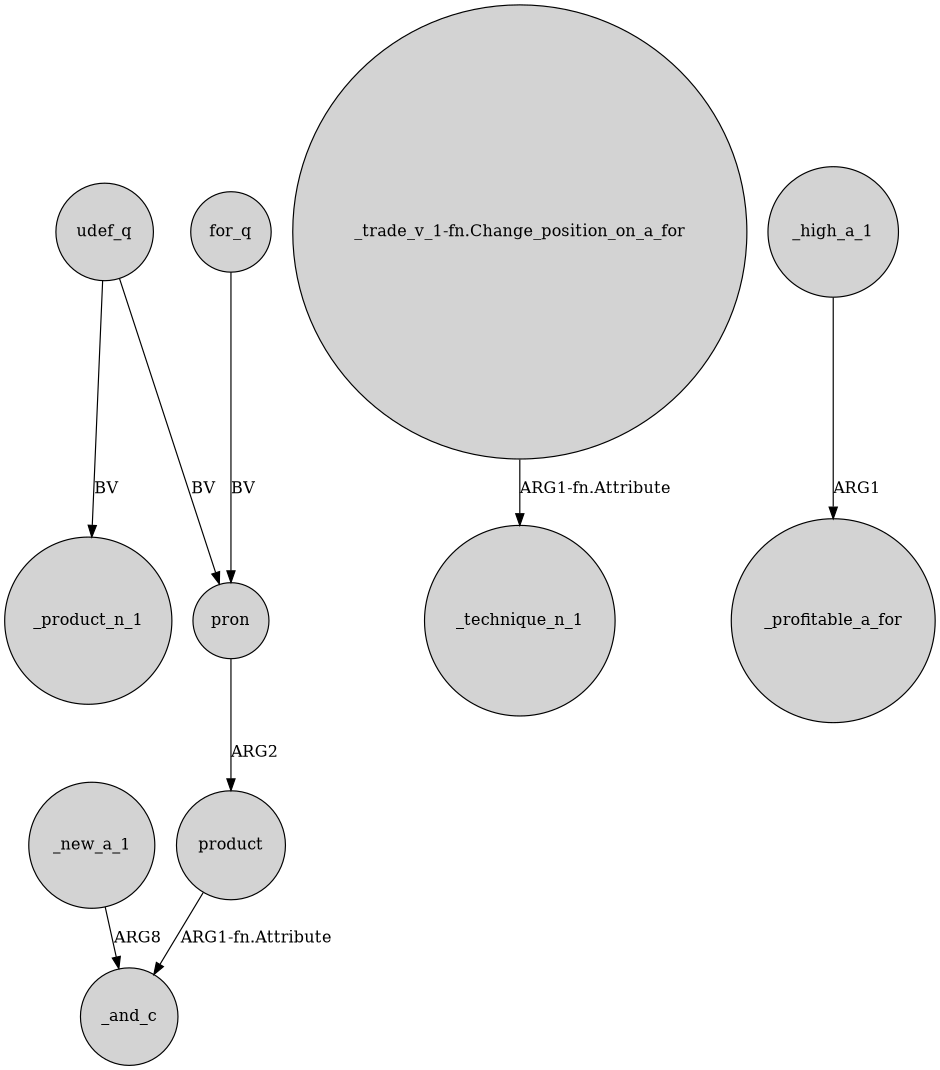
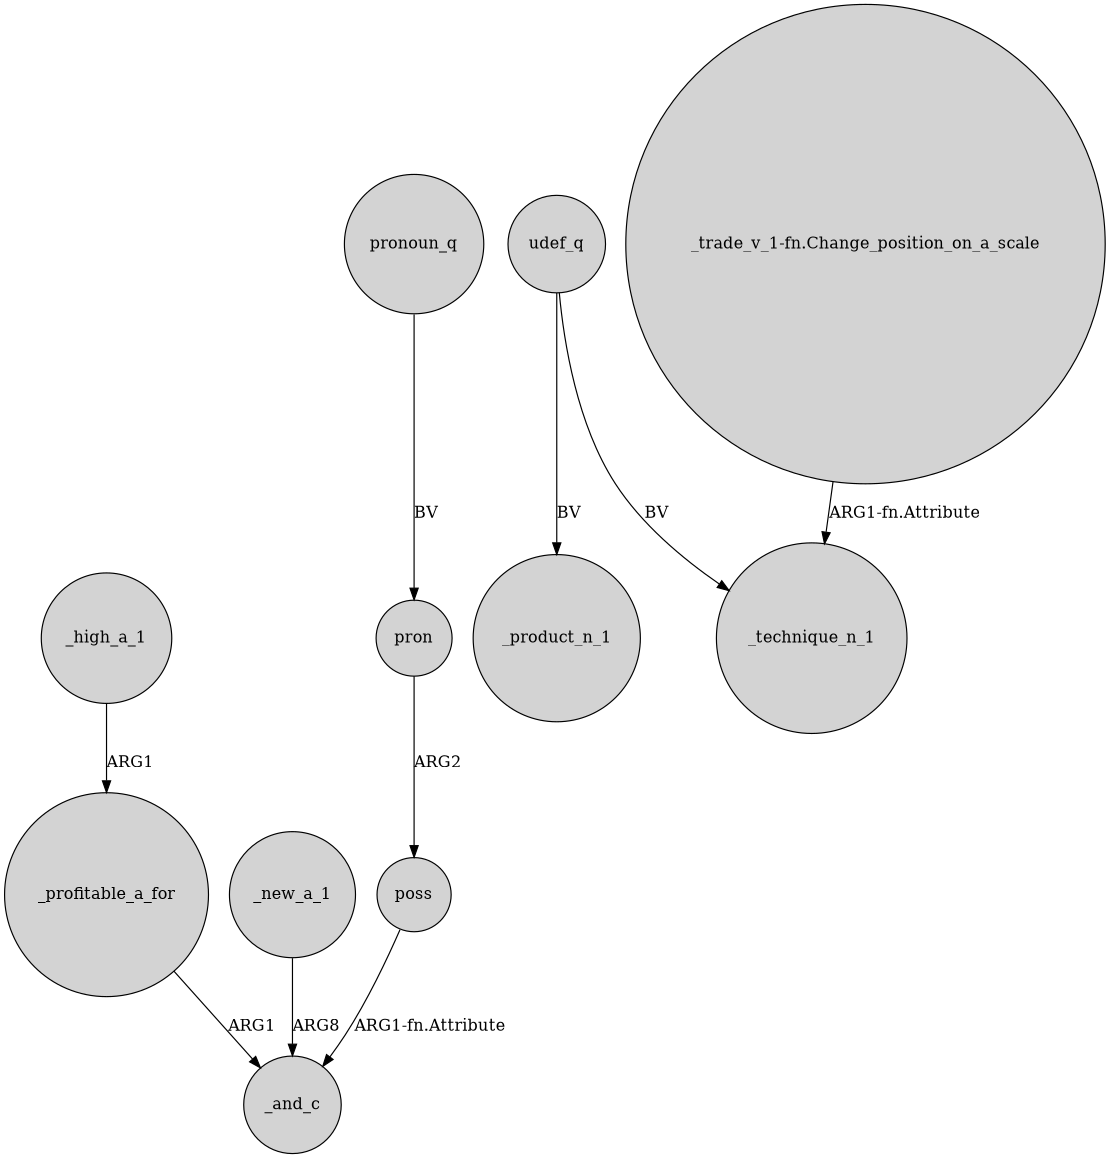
node "for_q": label "for_q" -> "pronoun_q"
node "_trade_v_1-fn.Change_position_on_a_for": label "_trade_v_1-fn.Change_position_on_a_for" -> "_trade_v_1-fn.Change_position_on_a_scale"
edge "udef_q" -> "pron": now "udef_q" -> "_technique_n_1"
node "product": label "product" -> "poss"
edge "_profitable_a_for" -> "_and_c": added, label "ARG1"
